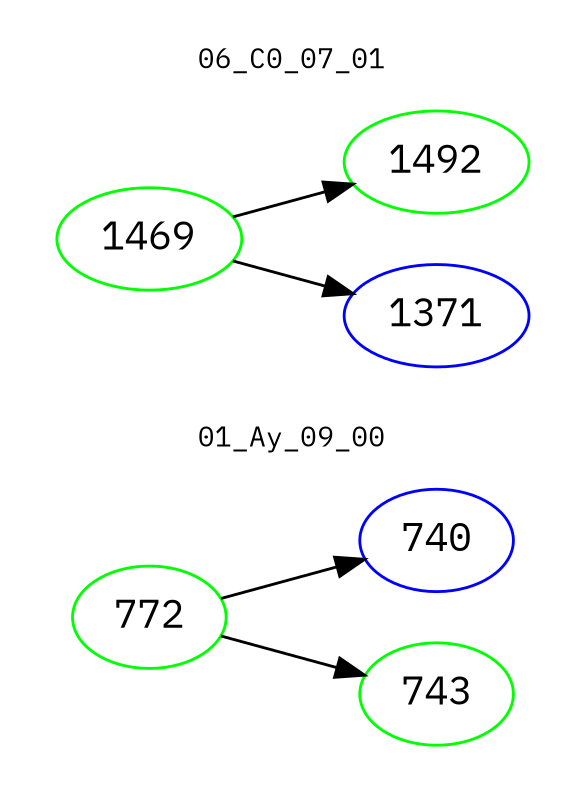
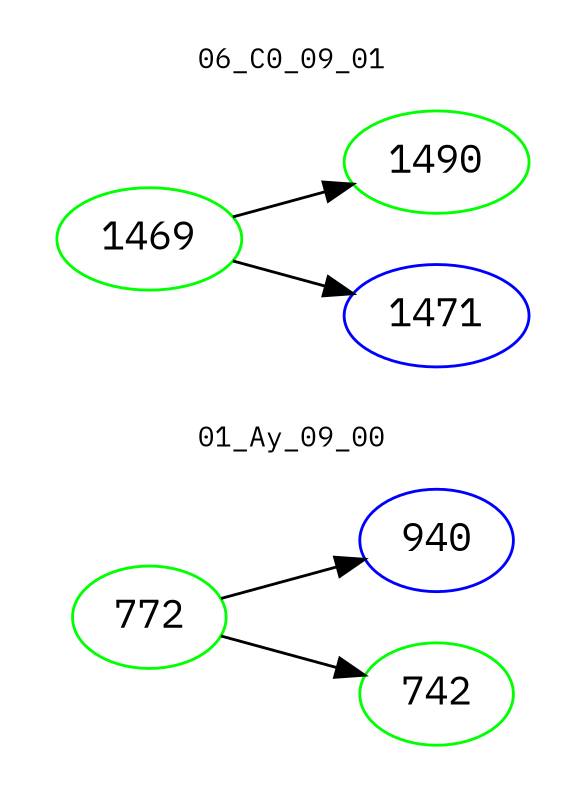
cluster "06_C0_07_01": label "06_C0_07_01" -> "06_C0_09_01"
node "1492": label "1492" -> "1490"
node "1371": label "1371" -> "1471"
node "740": label "740" -> "940"
node "743": label "743" -> "742"
